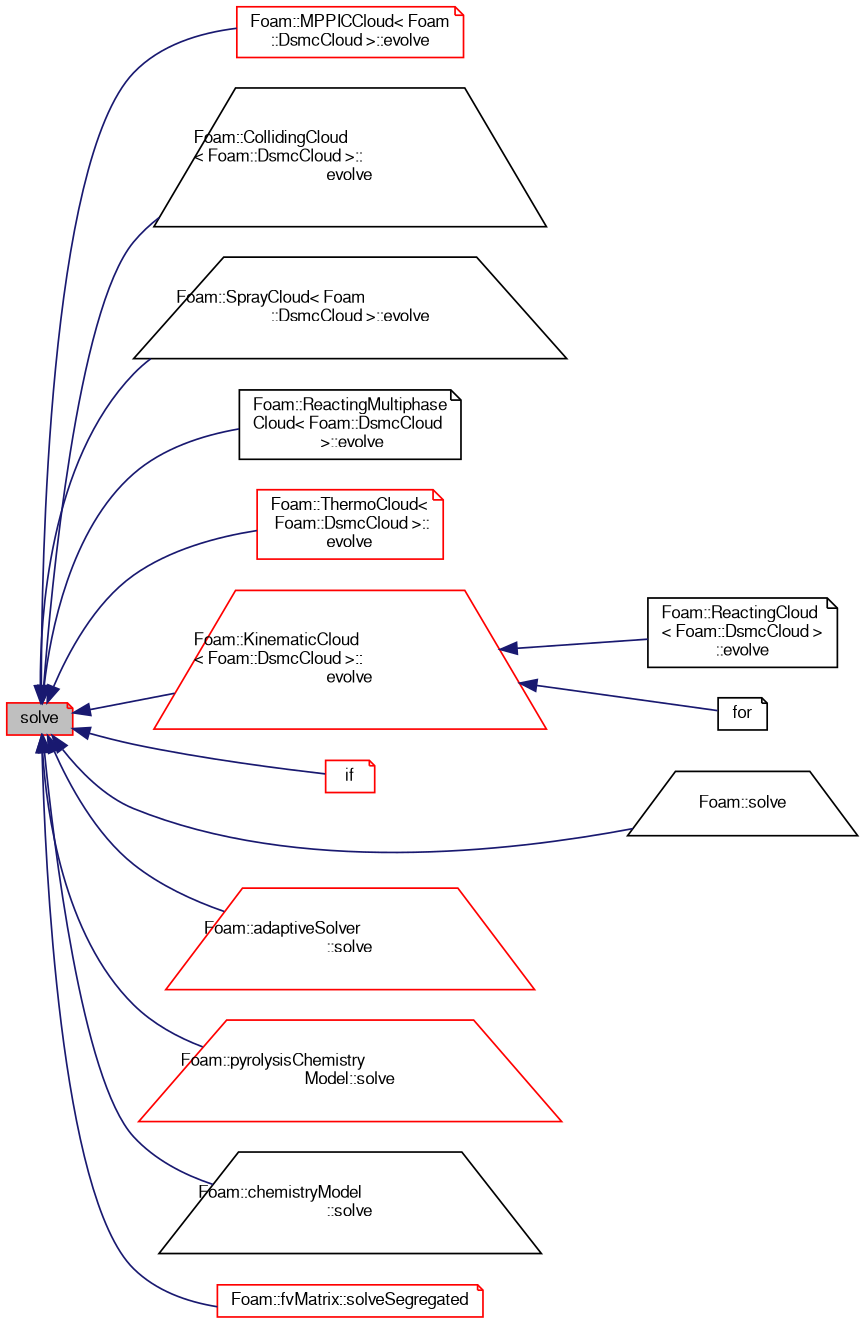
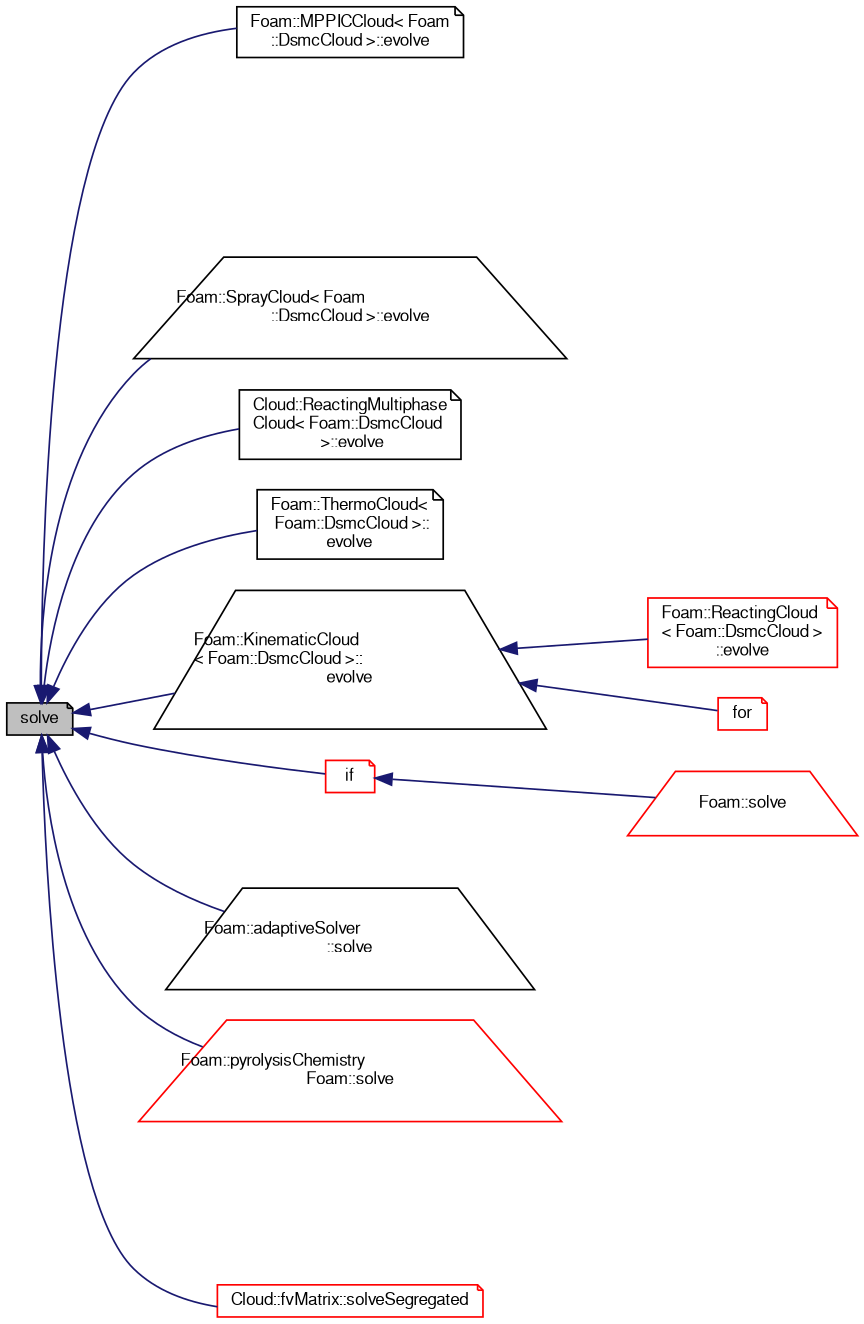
node "Foam::MPPICCloud< Foam ::DsmcCloud >::evolve": color red -> black
node "Foam::CollidingCloud < Foam::DsmcCloud >:: evolve": removed
node "Foam::ReactingMultiphase Cloud< Foam::DsmcCloud >::evolve": label "Foam::ReactingMultiphase Cloud< Foam::DsmcCloud >::evolve" -> "Cloud::ReactingMultiphase Cloud< Foam::DsmcCloud >::evolve"
node "Foam::ThermoCloud< Foam::DsmcCloud >:: evolve": color red -> black
node "Foam::ReactingCloud < Foam::DsmcCloud > ::evolve": color black -> red
node "Foam::KinematicCloud < Foam::DsmcCloud >:: evolve": color red -> black
node "for": color black -> red
node "solve": color red -> black
node "Foam::solve": color black -> red
edge "Foam::solve" -> "solve": now "Foam::solve" -> "if"
node "Foam::adaptiveSolver ::solve": color red -> black
node "Foam::pyrolysisChemistry Model::solve": label "Foam::pyrolysisChemistry Model::solve" -> "Foam::pyrolysisChemistry Foam::solve"
node "Foam::chemistryModel ::solve": removed
node "Foam::fvMatrix::solveSegregated": label "Foam::fvMatrix::solveSegregated" -> "Cloud::fvMatrix::solveSegregated"
